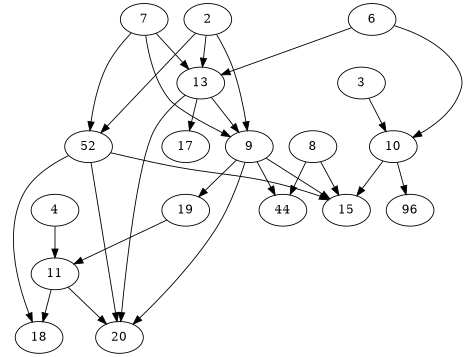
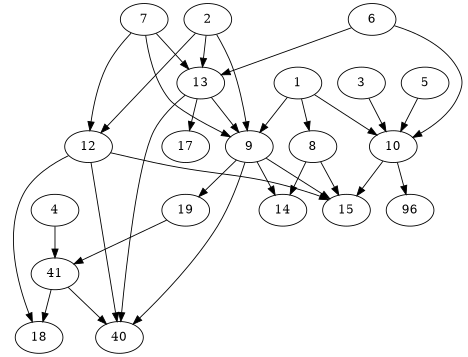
node "1": added
node "5": added
node "52": label "52" -> "12"
node "44": label "44" -> "14"
node "11": label "11" -> "41"
node "20": label "20" -> "40"
